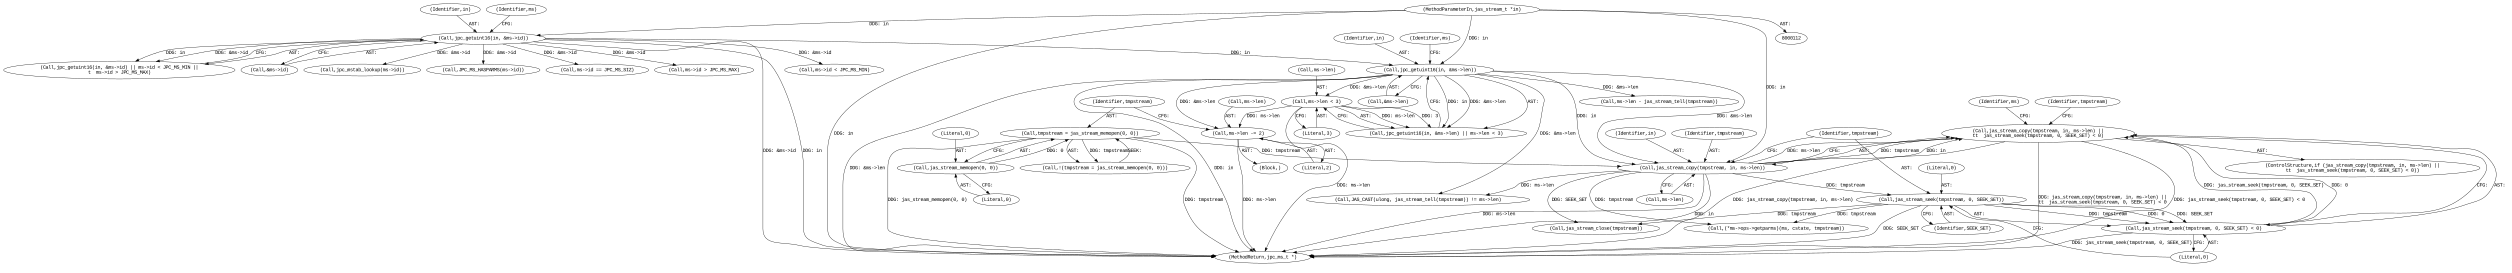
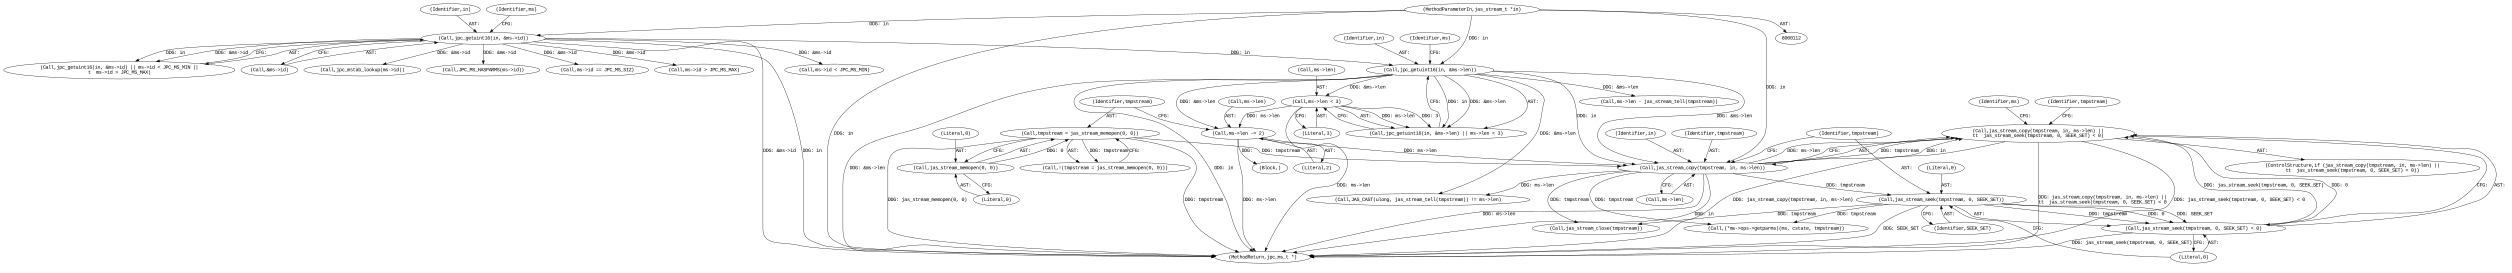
node "(Call,&ms->len)": removed
edge "(Call,!(tmpstream = jas_stream_memopen(0, 0)))" -> "(Call,tmpstream = jas_stream_memopen(0, 0))": label "SEEK: " -> "CFG: "
edge "(Call,ms->len -= 2)" -> "(Block,)": label "AST: " -> "DDG: "
edge "(Call,ms->len -= 2)" -> "(Call,jas_stream_copy(tmpstream, in, ms->len))": added, label "DDG: ms->len"
edge "(Call,jas_stream_copy(tmpstream, in, ms->len))" -> "(Call,jas_stream_close(tmpstream))": label "DDG: SEEK_SET" -> "DDG: tmpstream"
